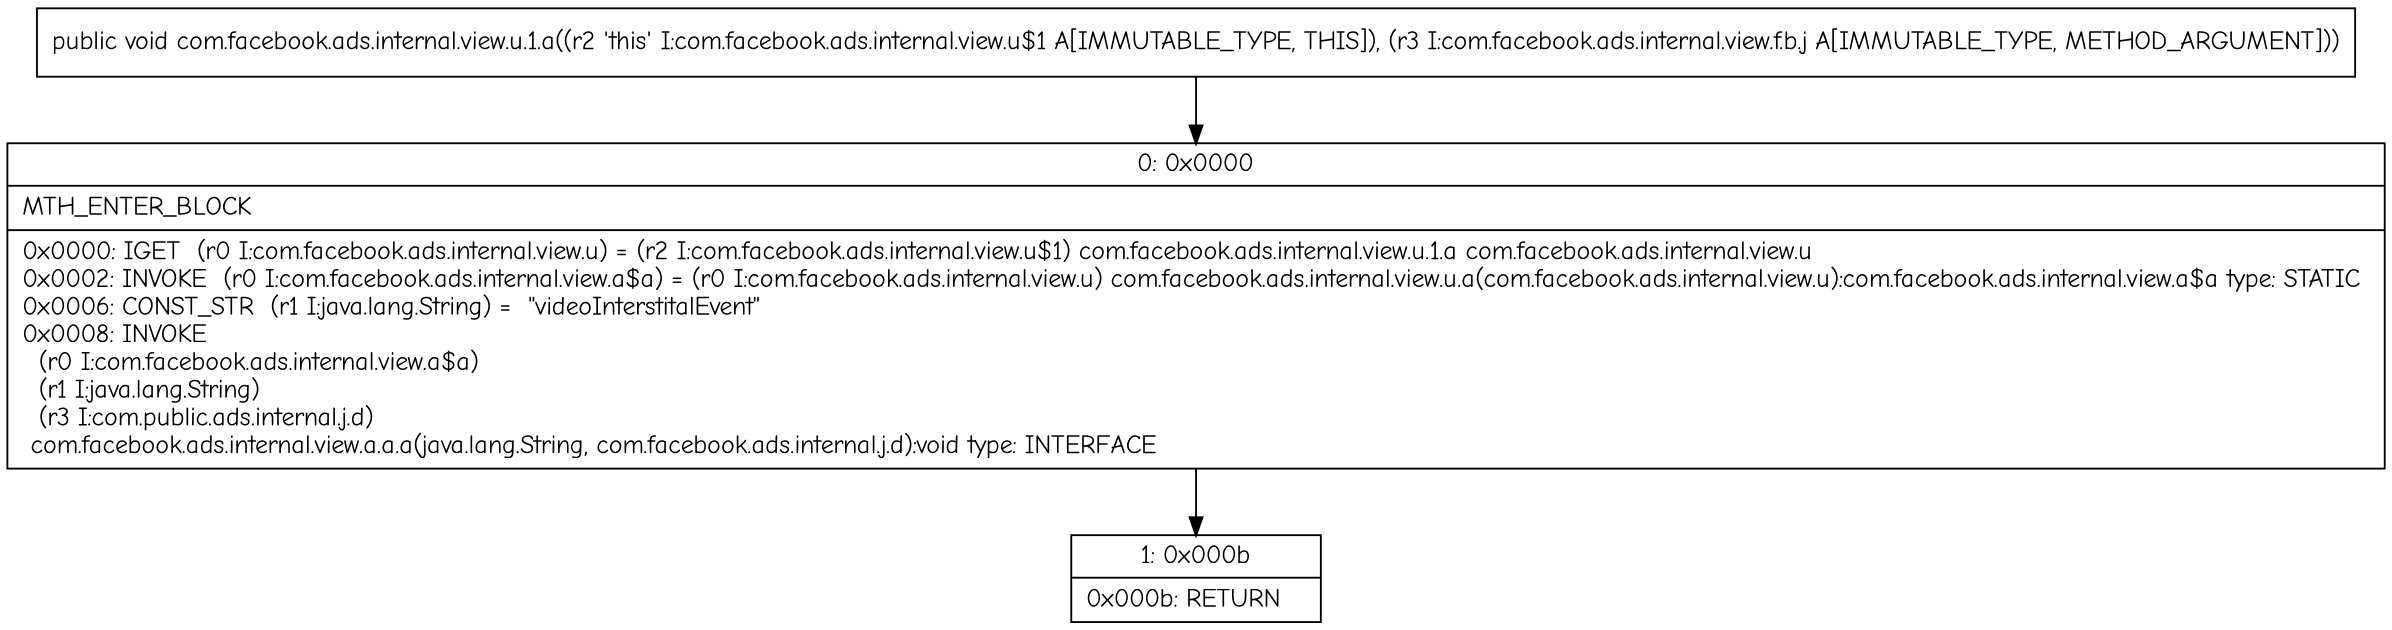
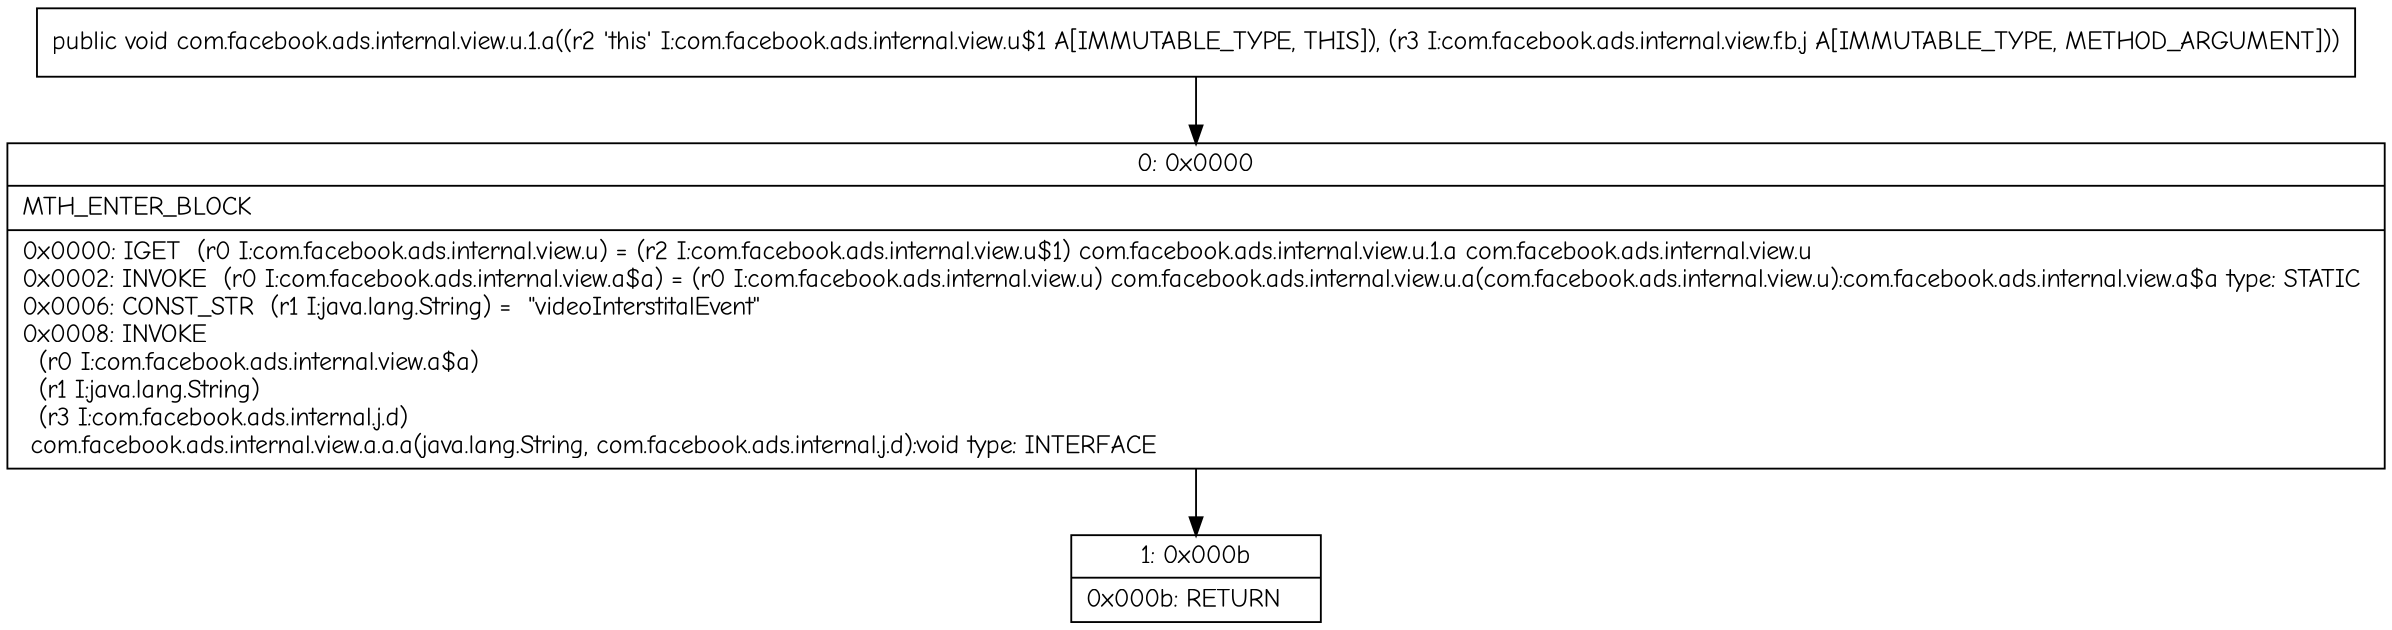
node "0: 0x0000": text "(r3 I:com.public.ads.internal.j.d)" -> "(r3 I:com.facebook.ads.internal.j.d)"
